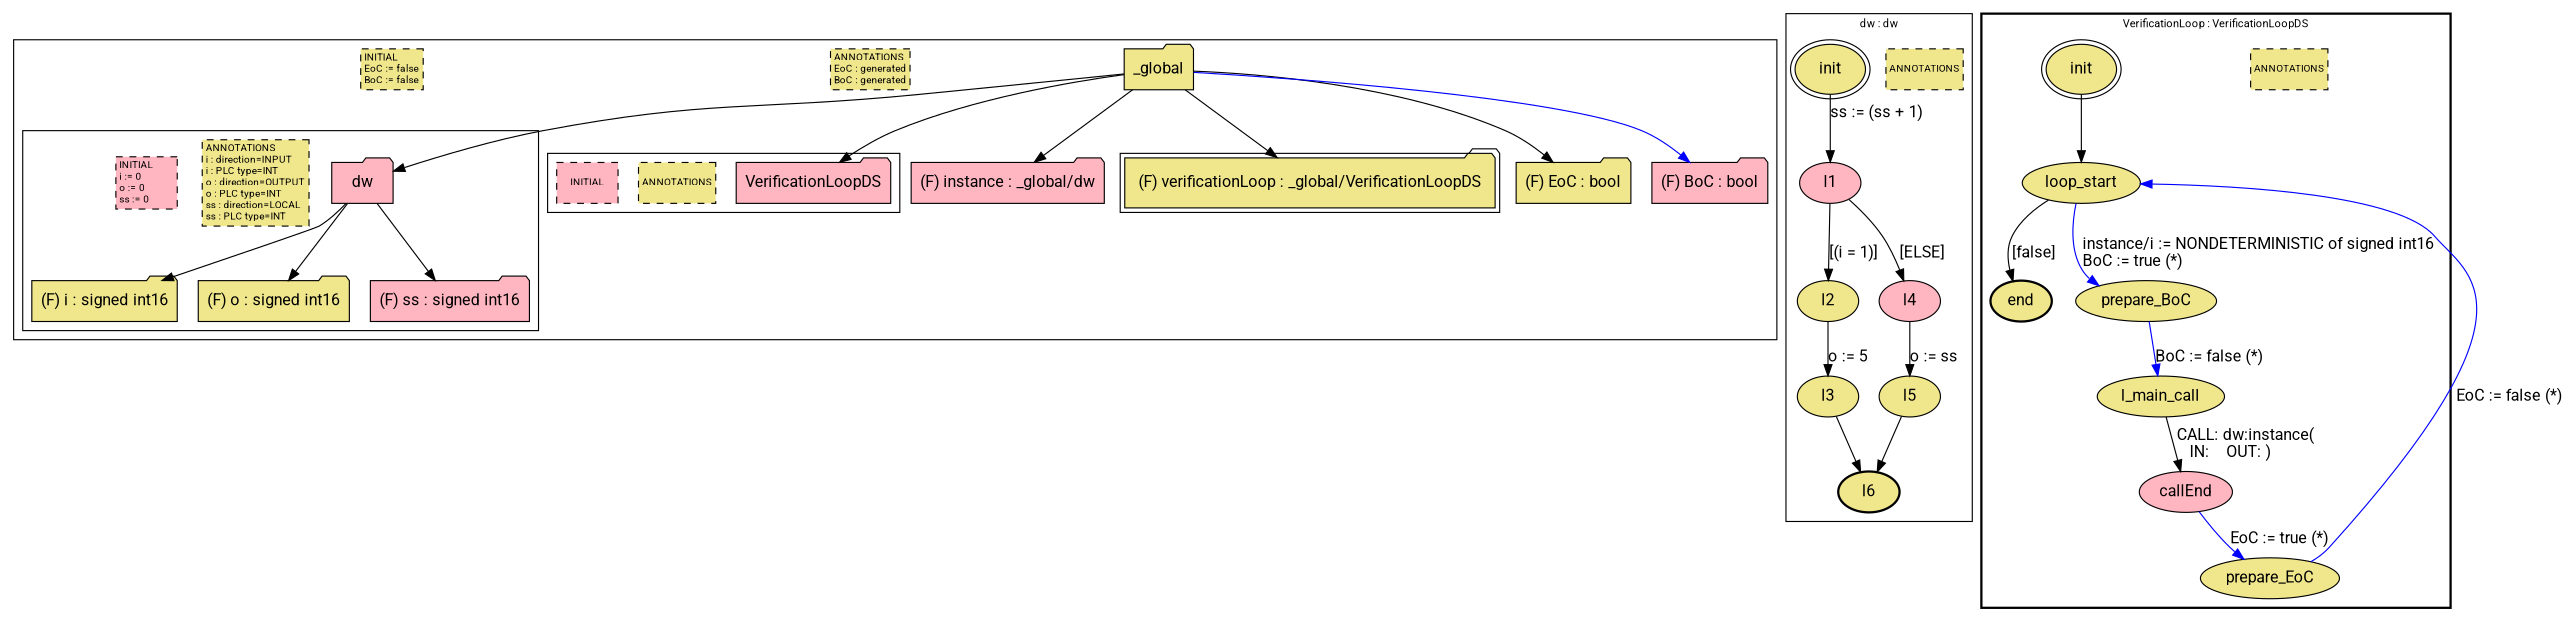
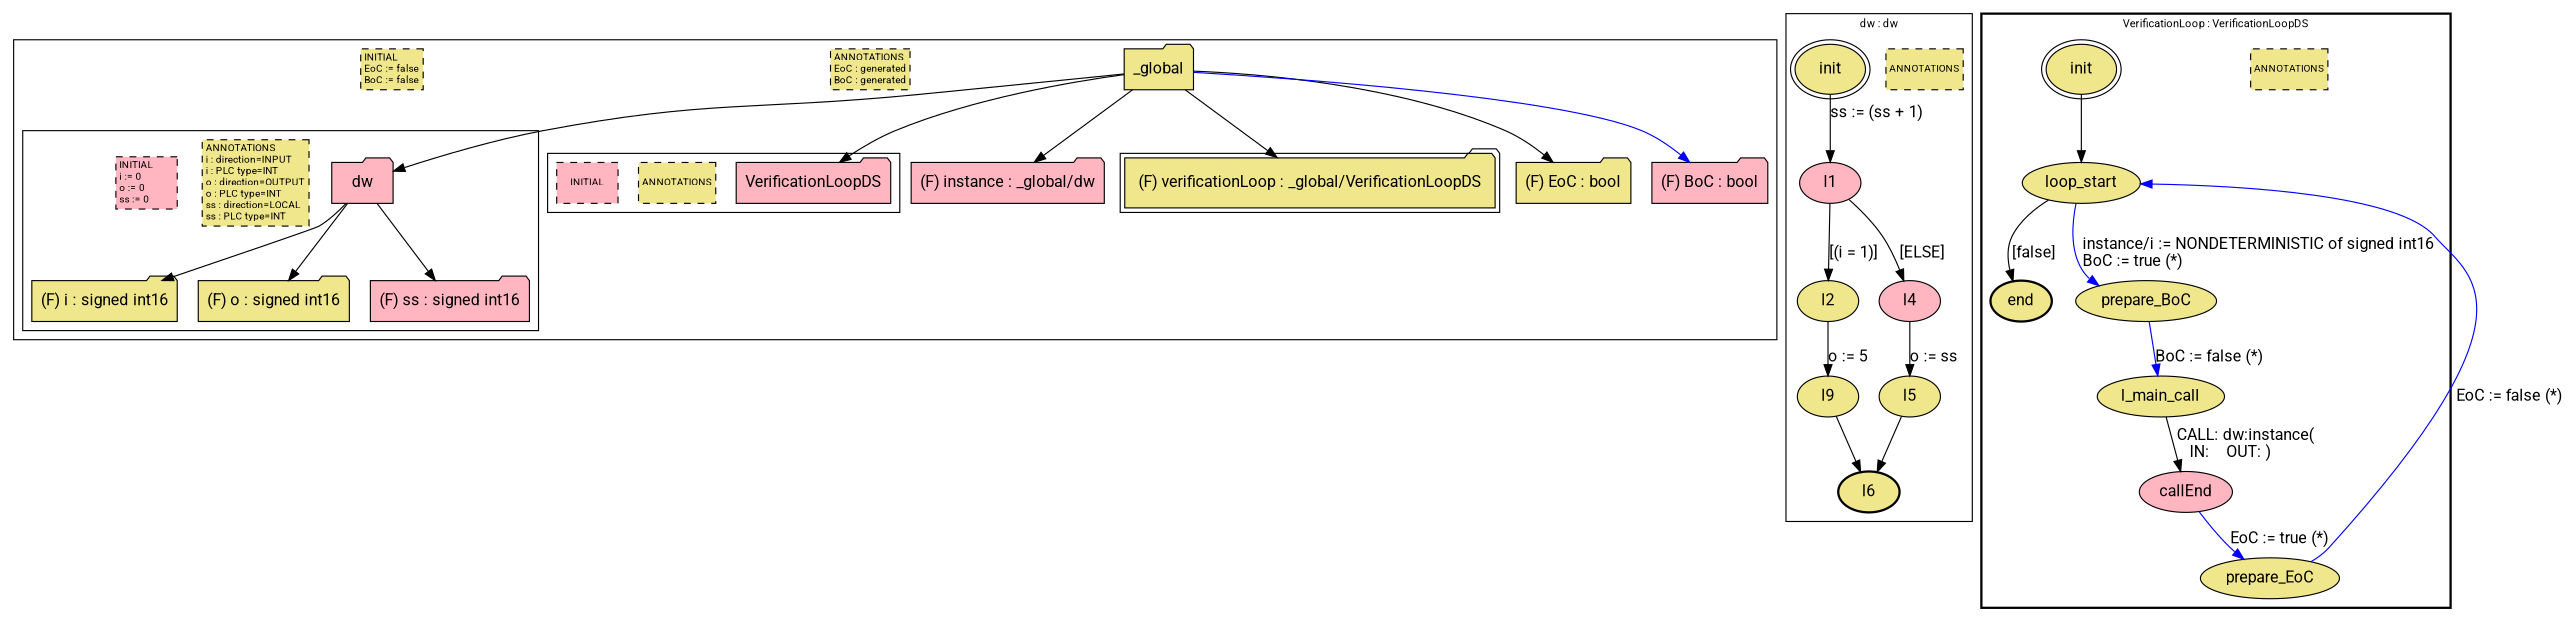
node "l3": label "l3" -> "l9"
